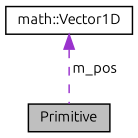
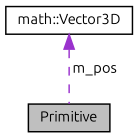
node "math::Vector1D": label "math::Vector1D" -> "math::Vector3D"
